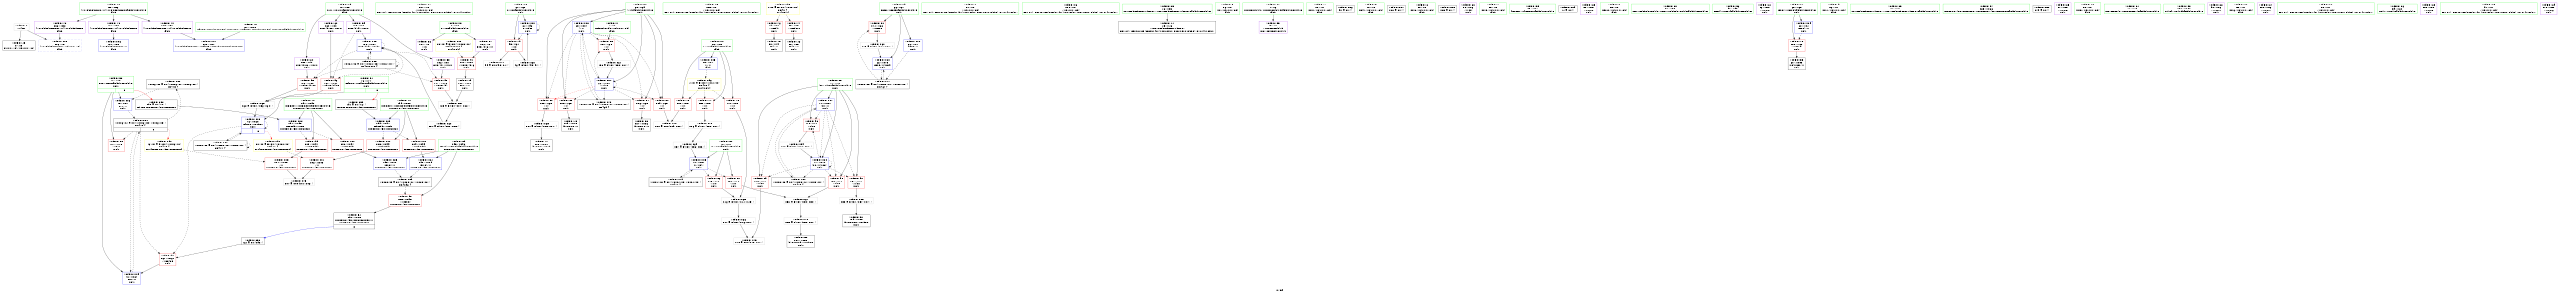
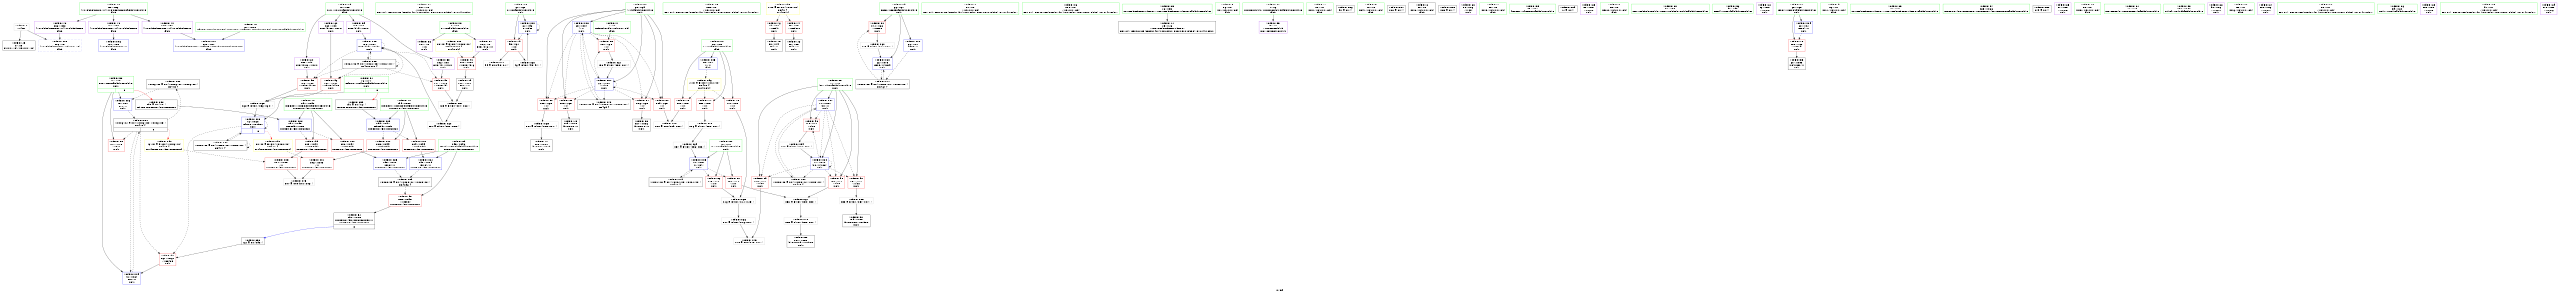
node "NodeID: 6": color green -> black
edge "NodeID: 59" -> "NodeID: 96": now "NodeID: 183" -> "NodeID: 96"
edge "NodeID: 114" -> "NodeID: 82": color red -> black
